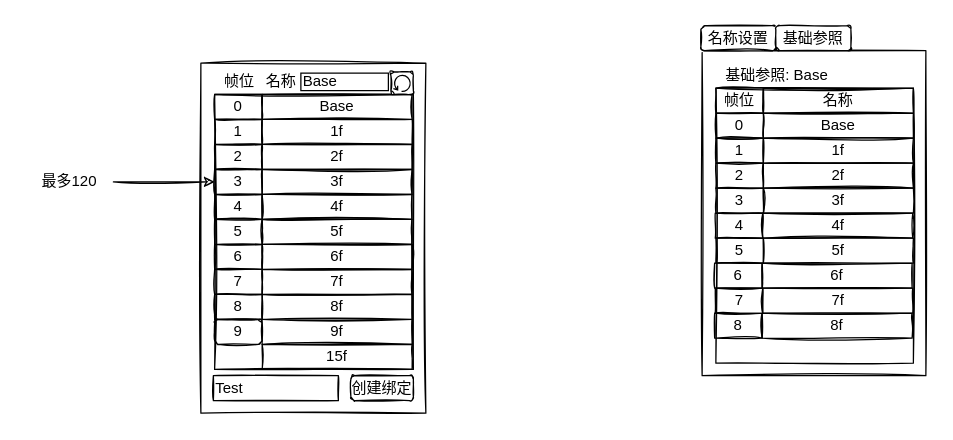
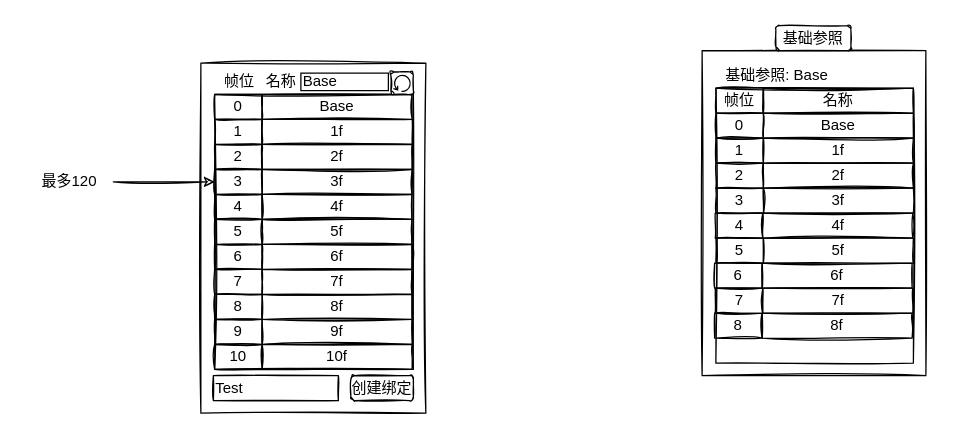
node "名称设置": removed
node "9": shape rounded rectangle -> rectangle
node "10": added
node "15f": label "15f" -> "10f"
